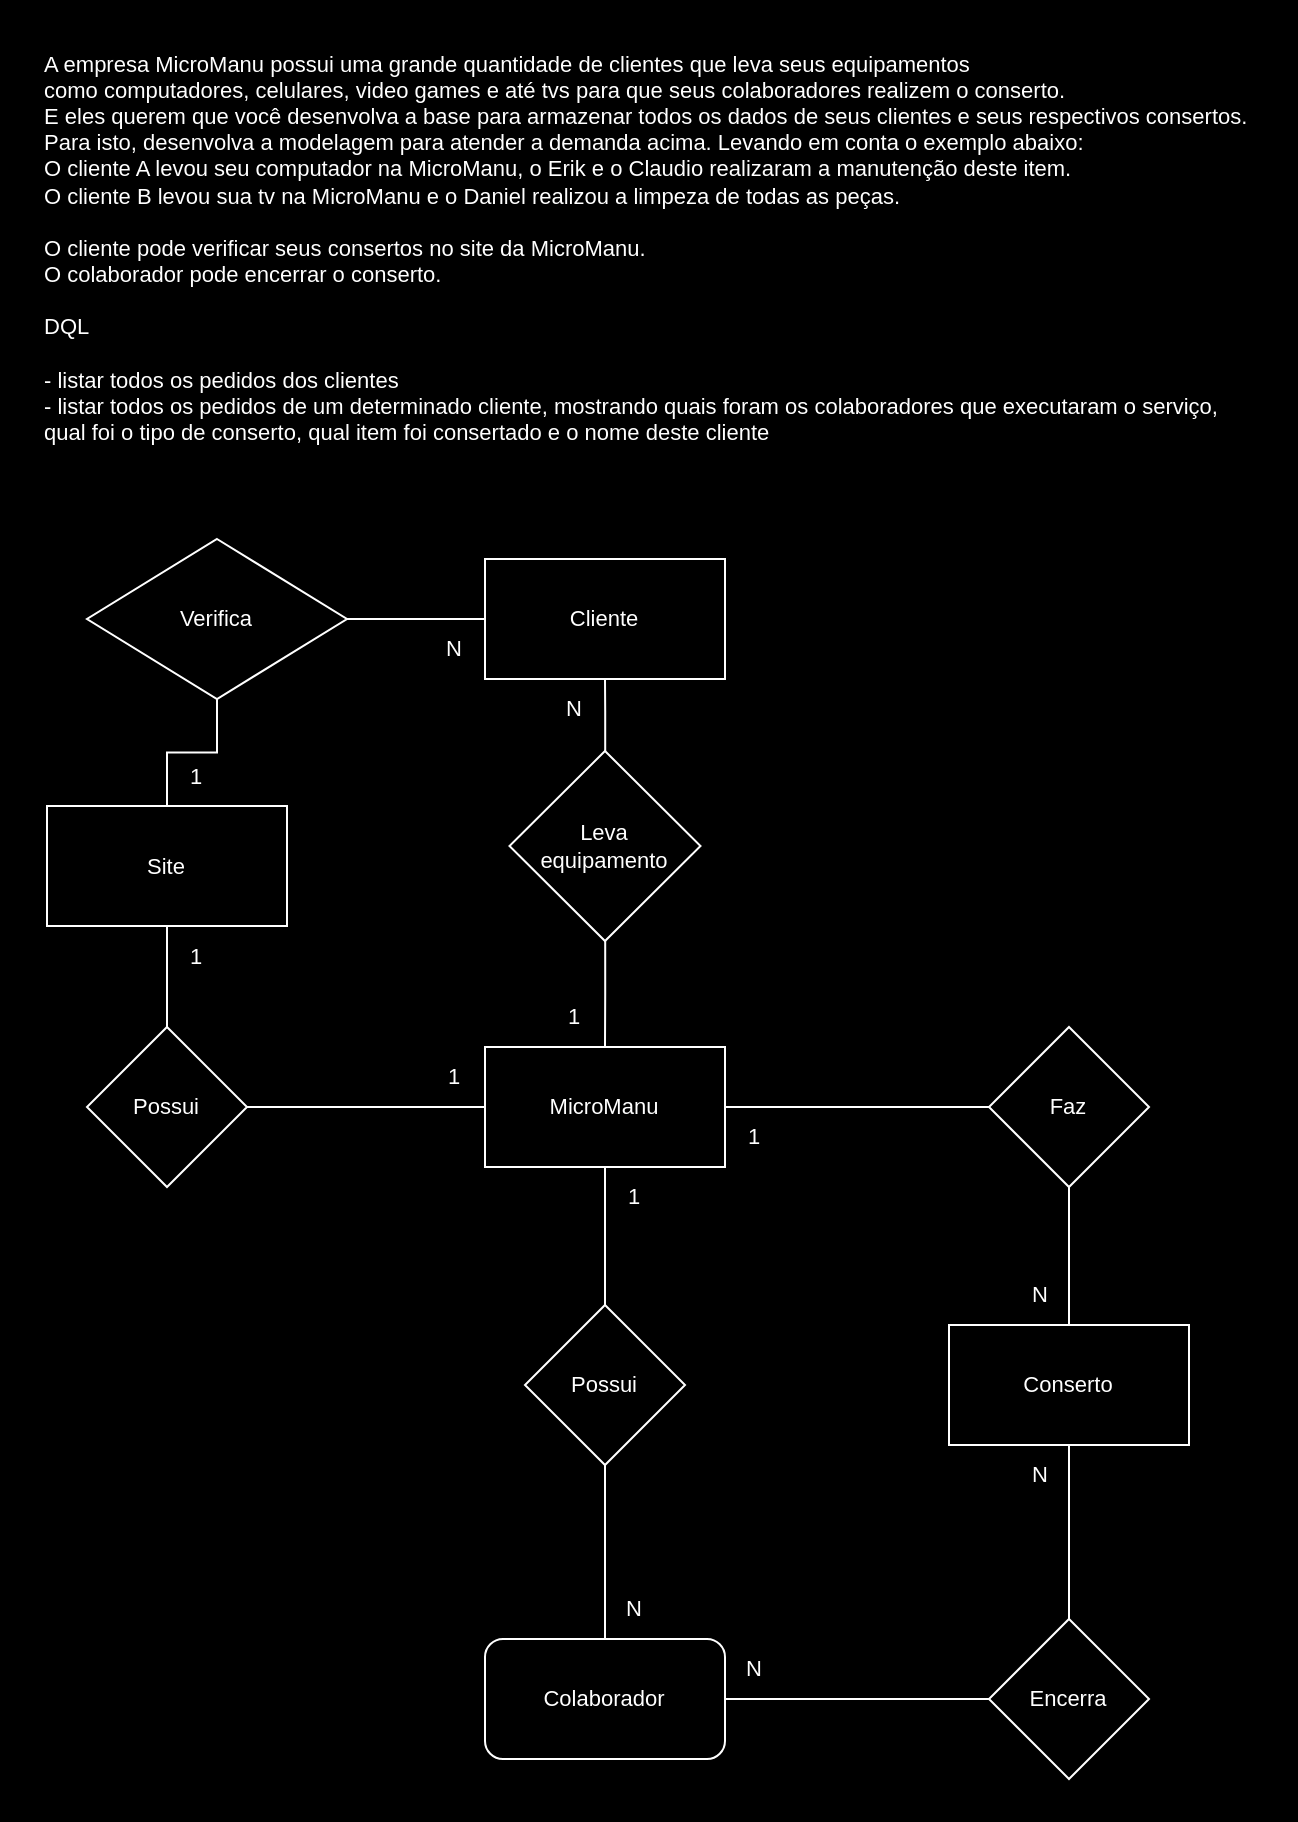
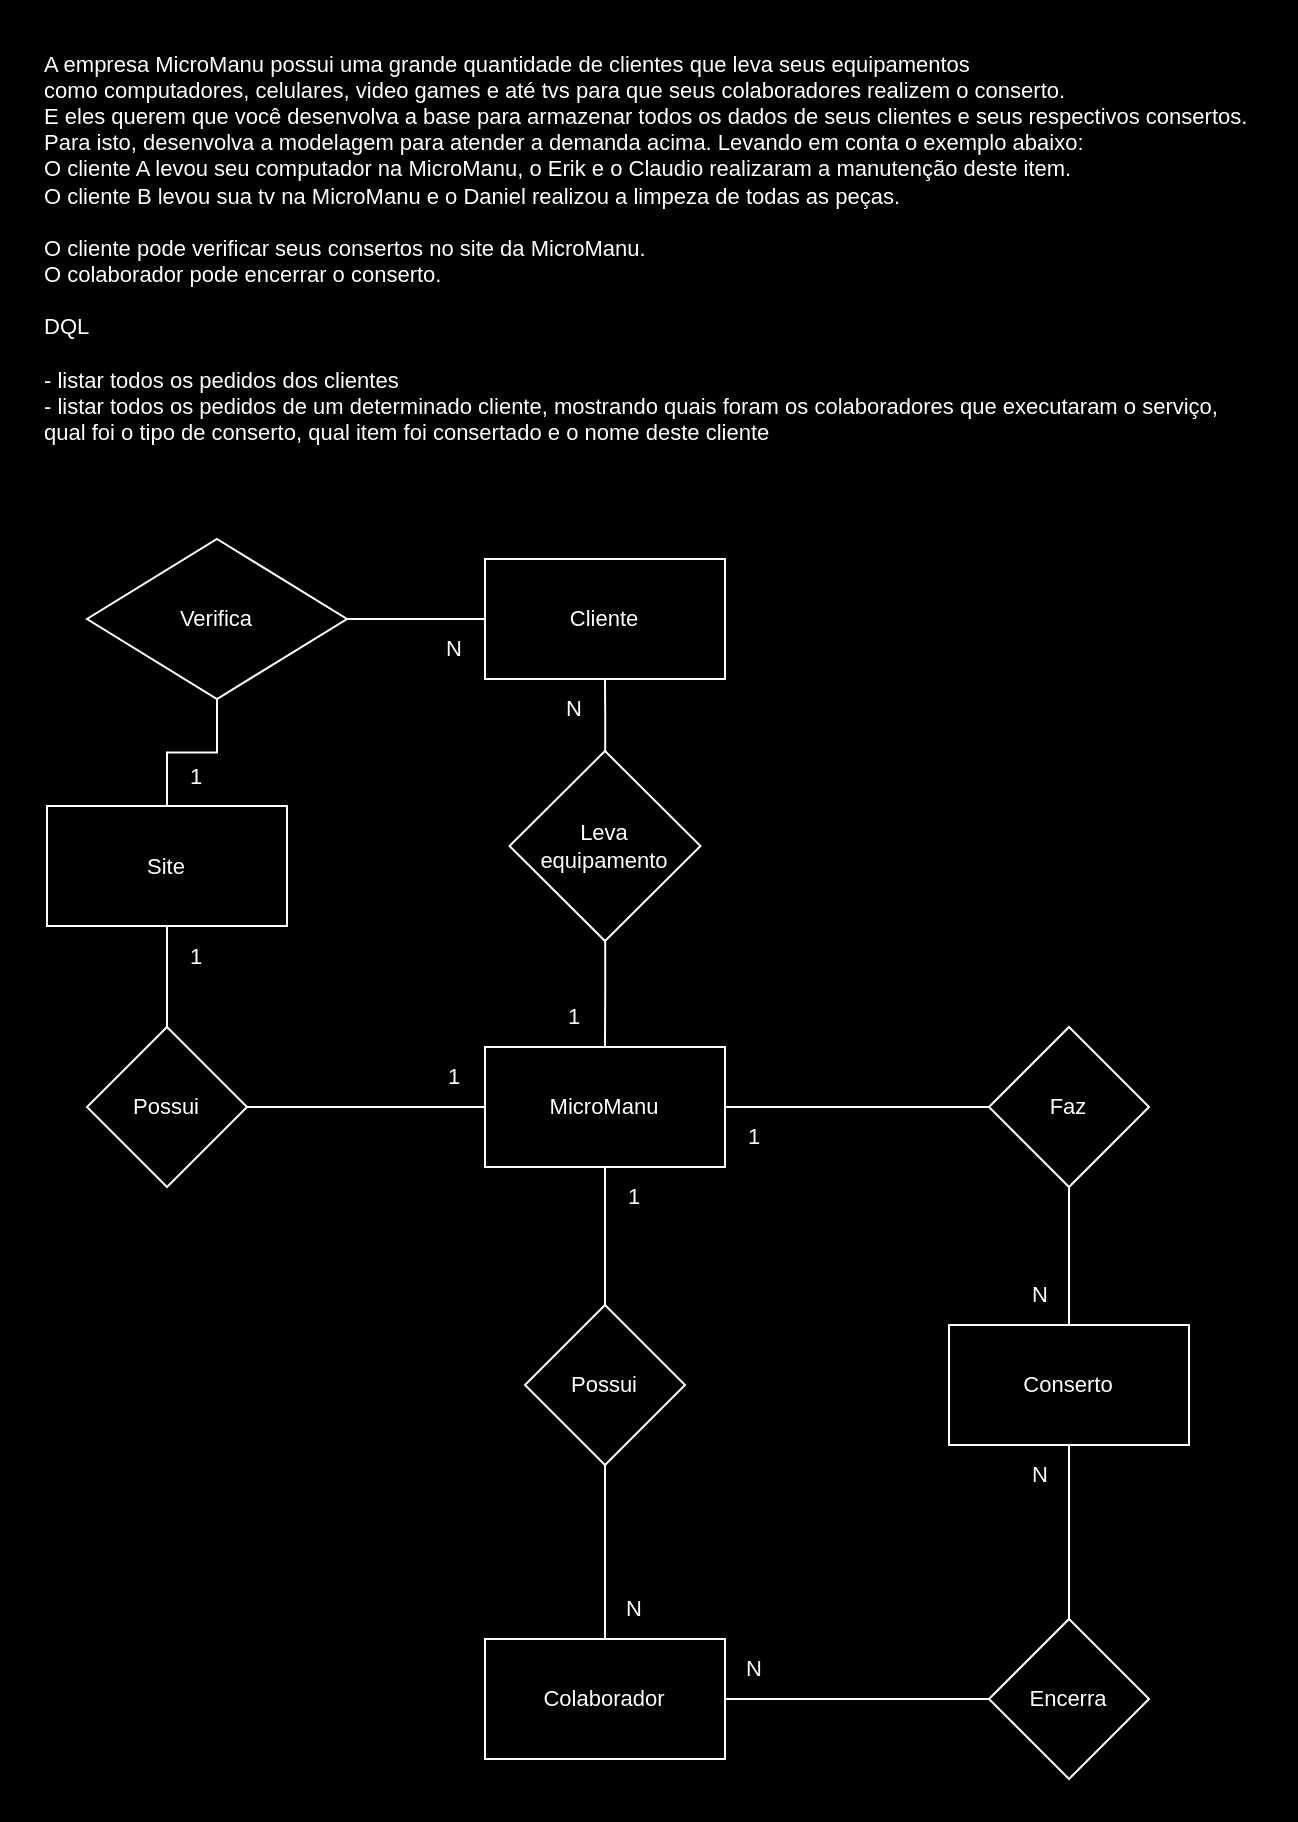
node "Colaborador": shape rounded rectangle -> rectangle
